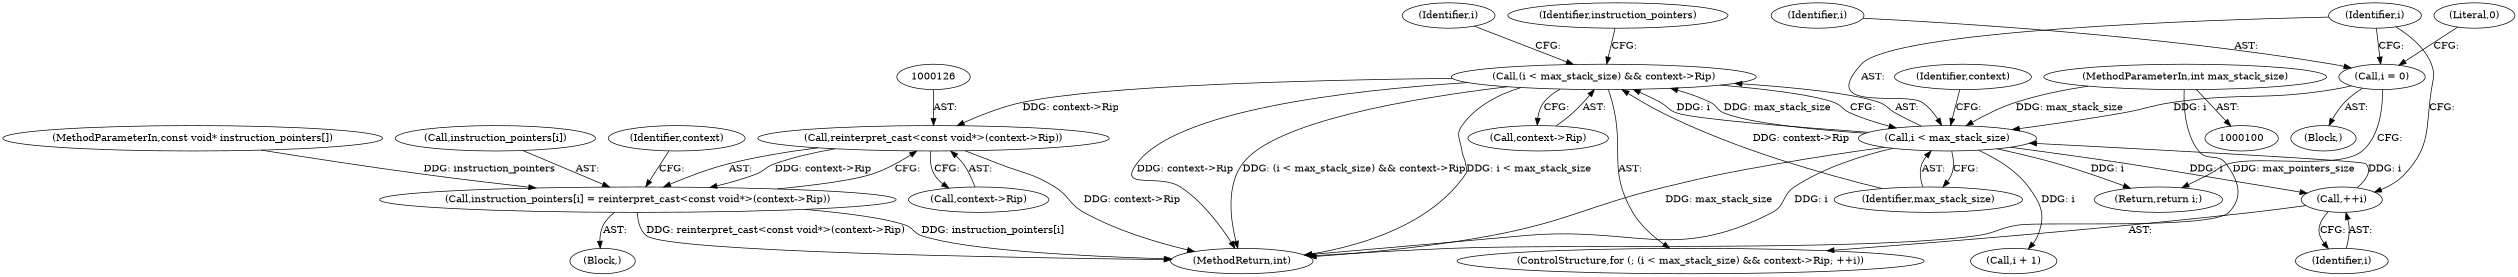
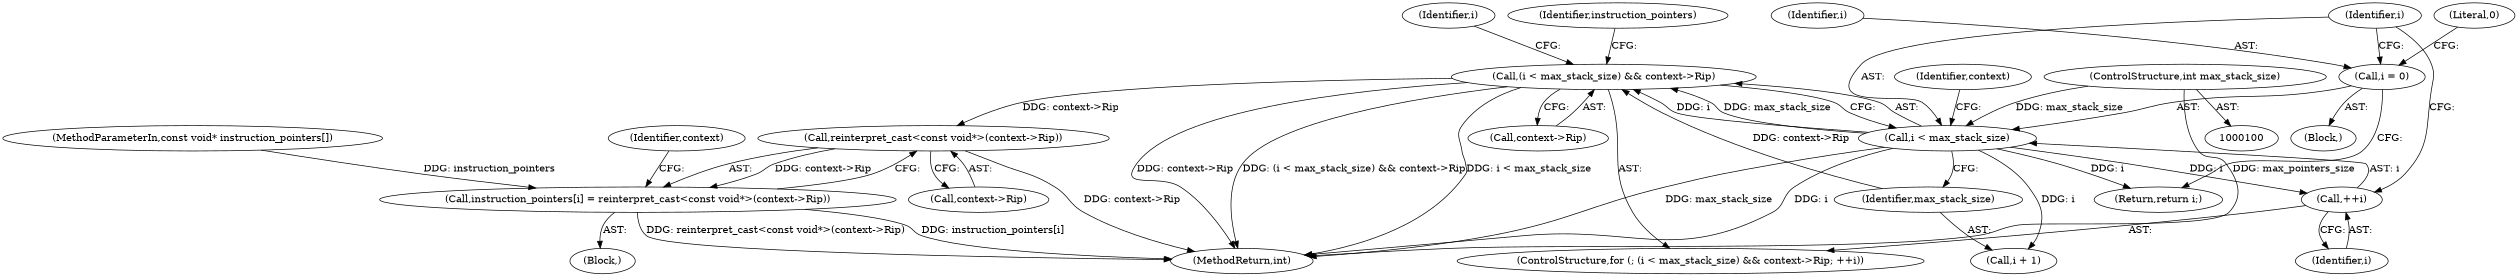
node "1000126": removed
node "(MethodParameterIn,int max_stack_size)": label "(MethodParameterIn,int max_stack_size)" -> "(ControlStructure,int max_stack_size)"
edge "(Call,i = 0)" -> "(Call,i < max_stack_size)": label "DDG: i" -> "AST: "
node "(Call,instruction_pointers[i])": removed
edge "(Call,++i)" -> "(Call,i < max_stack_size)": label "DDG: i" -> "AST: i"
edge "(Identifier,max_stack_size)" -> "(Call,i < max_stack_size)": now "(Identifier,max_stack_size)" -> "(Call,i + 1)"
